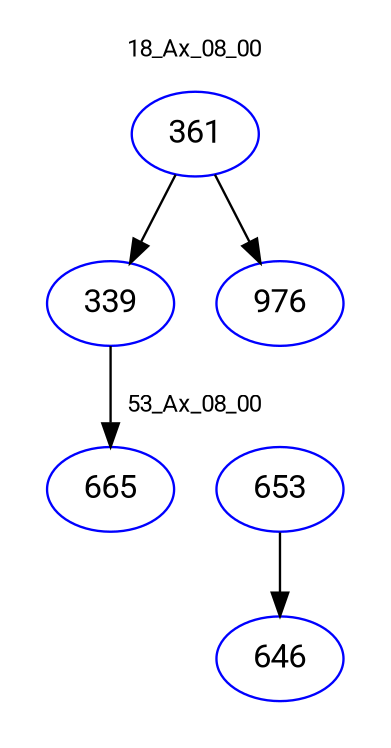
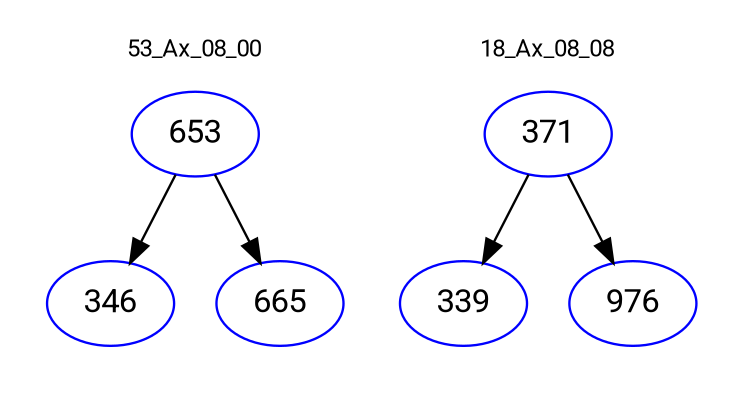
cluster "18_Ax_08_00": label "18_Ax_08_00" -> "18_Ax_08_08"
node "361": label "361" -> "371"
edge "339" -> "665": now "653" -> "665"
node "646": label "646" -> "346"
